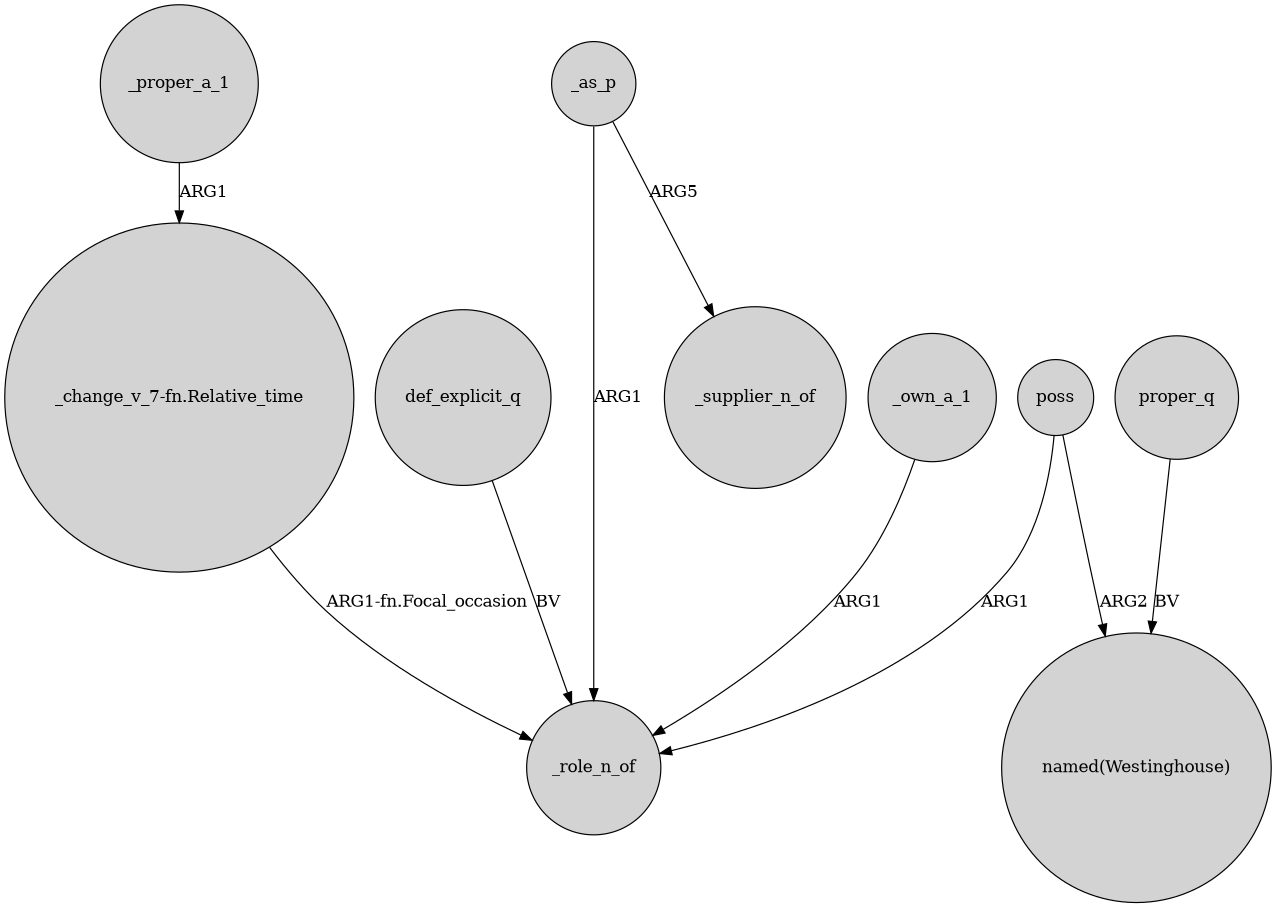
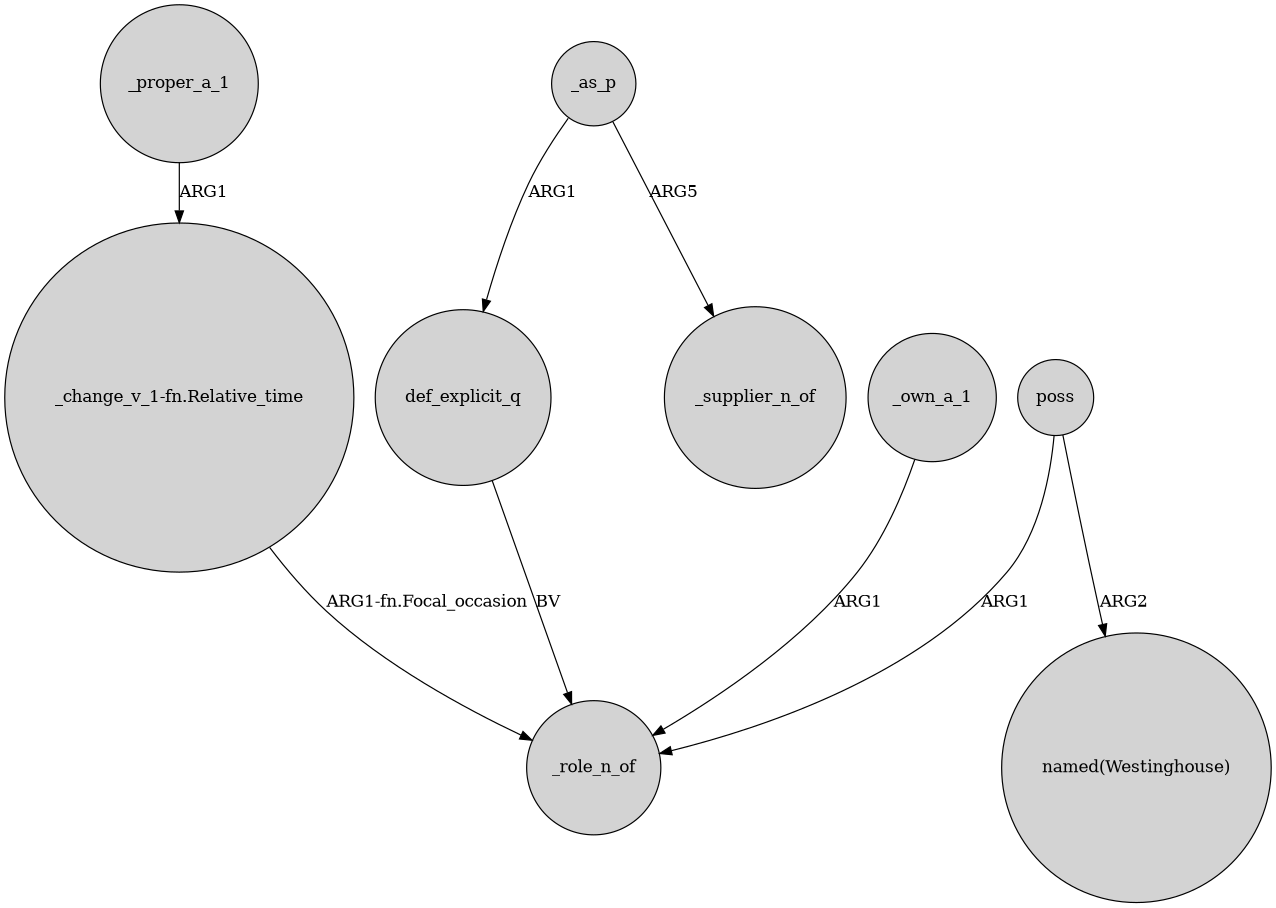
node "_change_v_7-fn.Relative_time": label "_change_v_7-fn.Relative_time" -> "_change_v_1-fn.Relative_time"
node "proper_q": removed
edge "_as_p" -> "_role_n_of": now "_as_p" -> "def_explicit_q"
